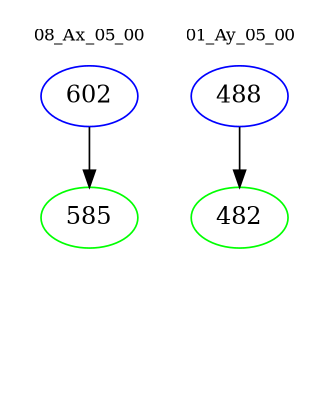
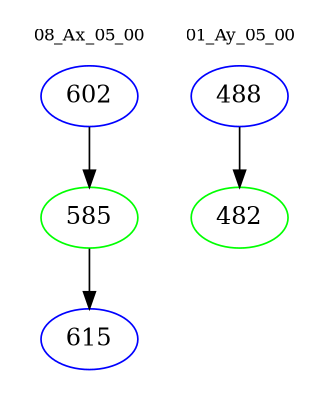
node "615": added
